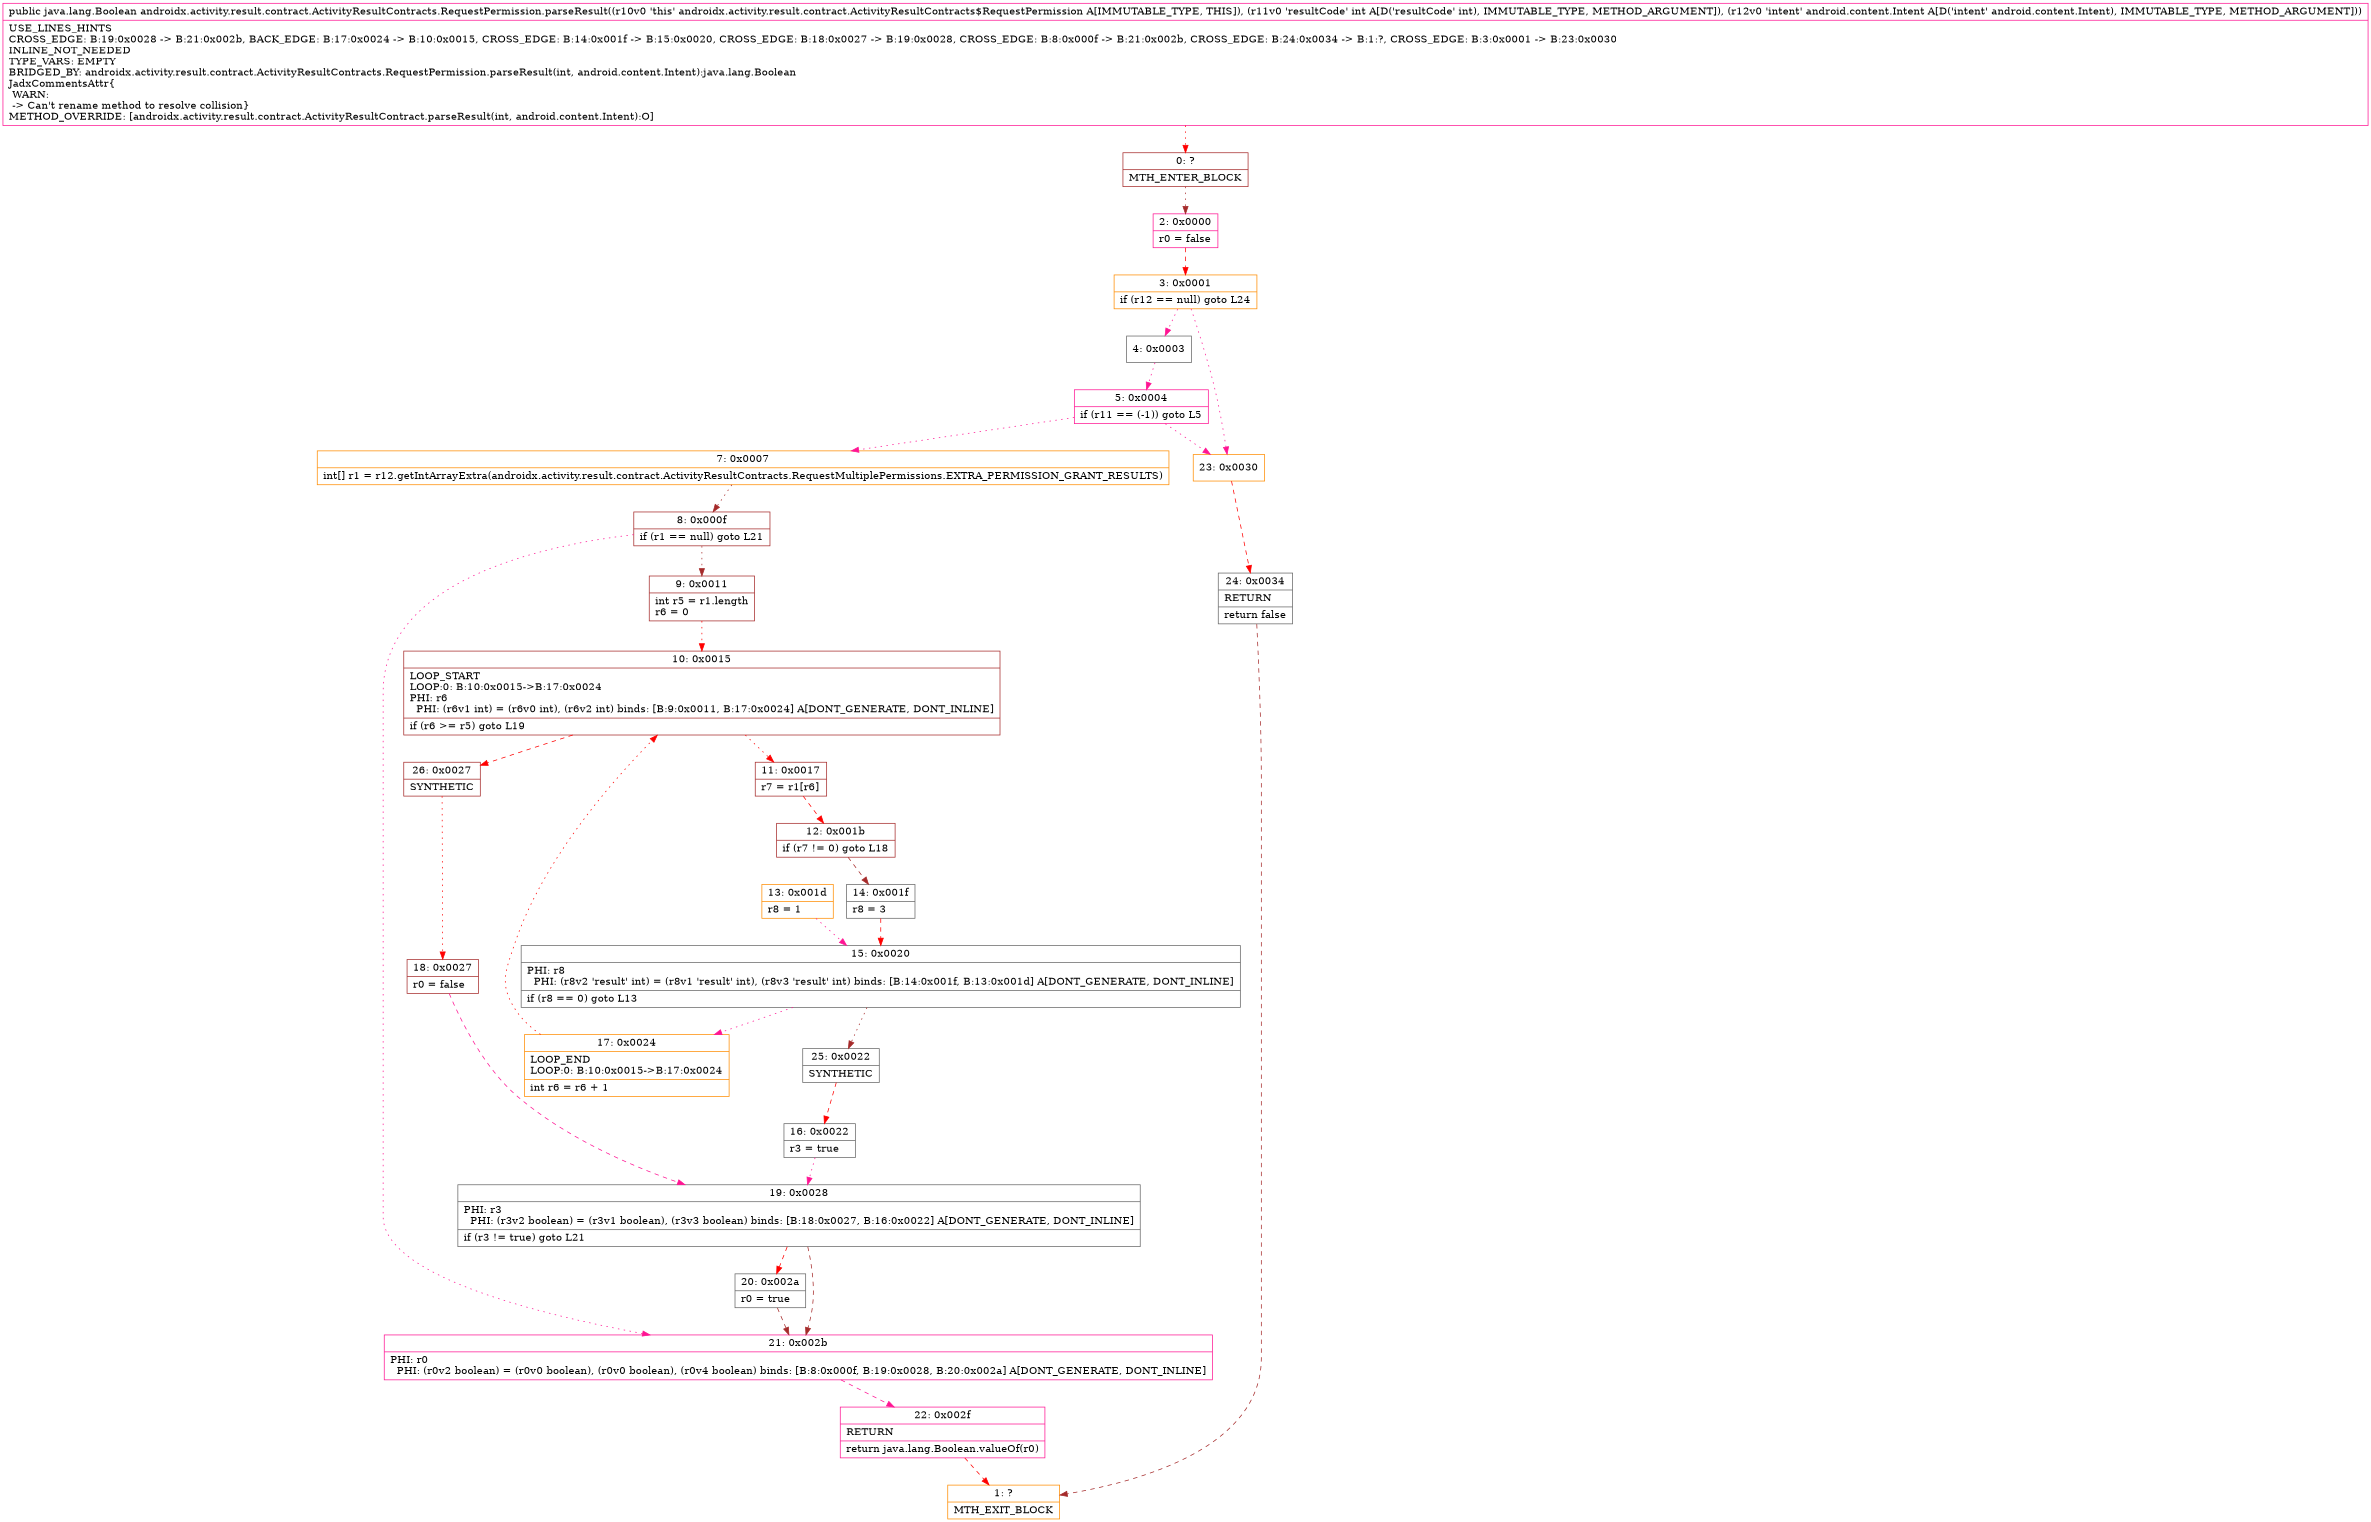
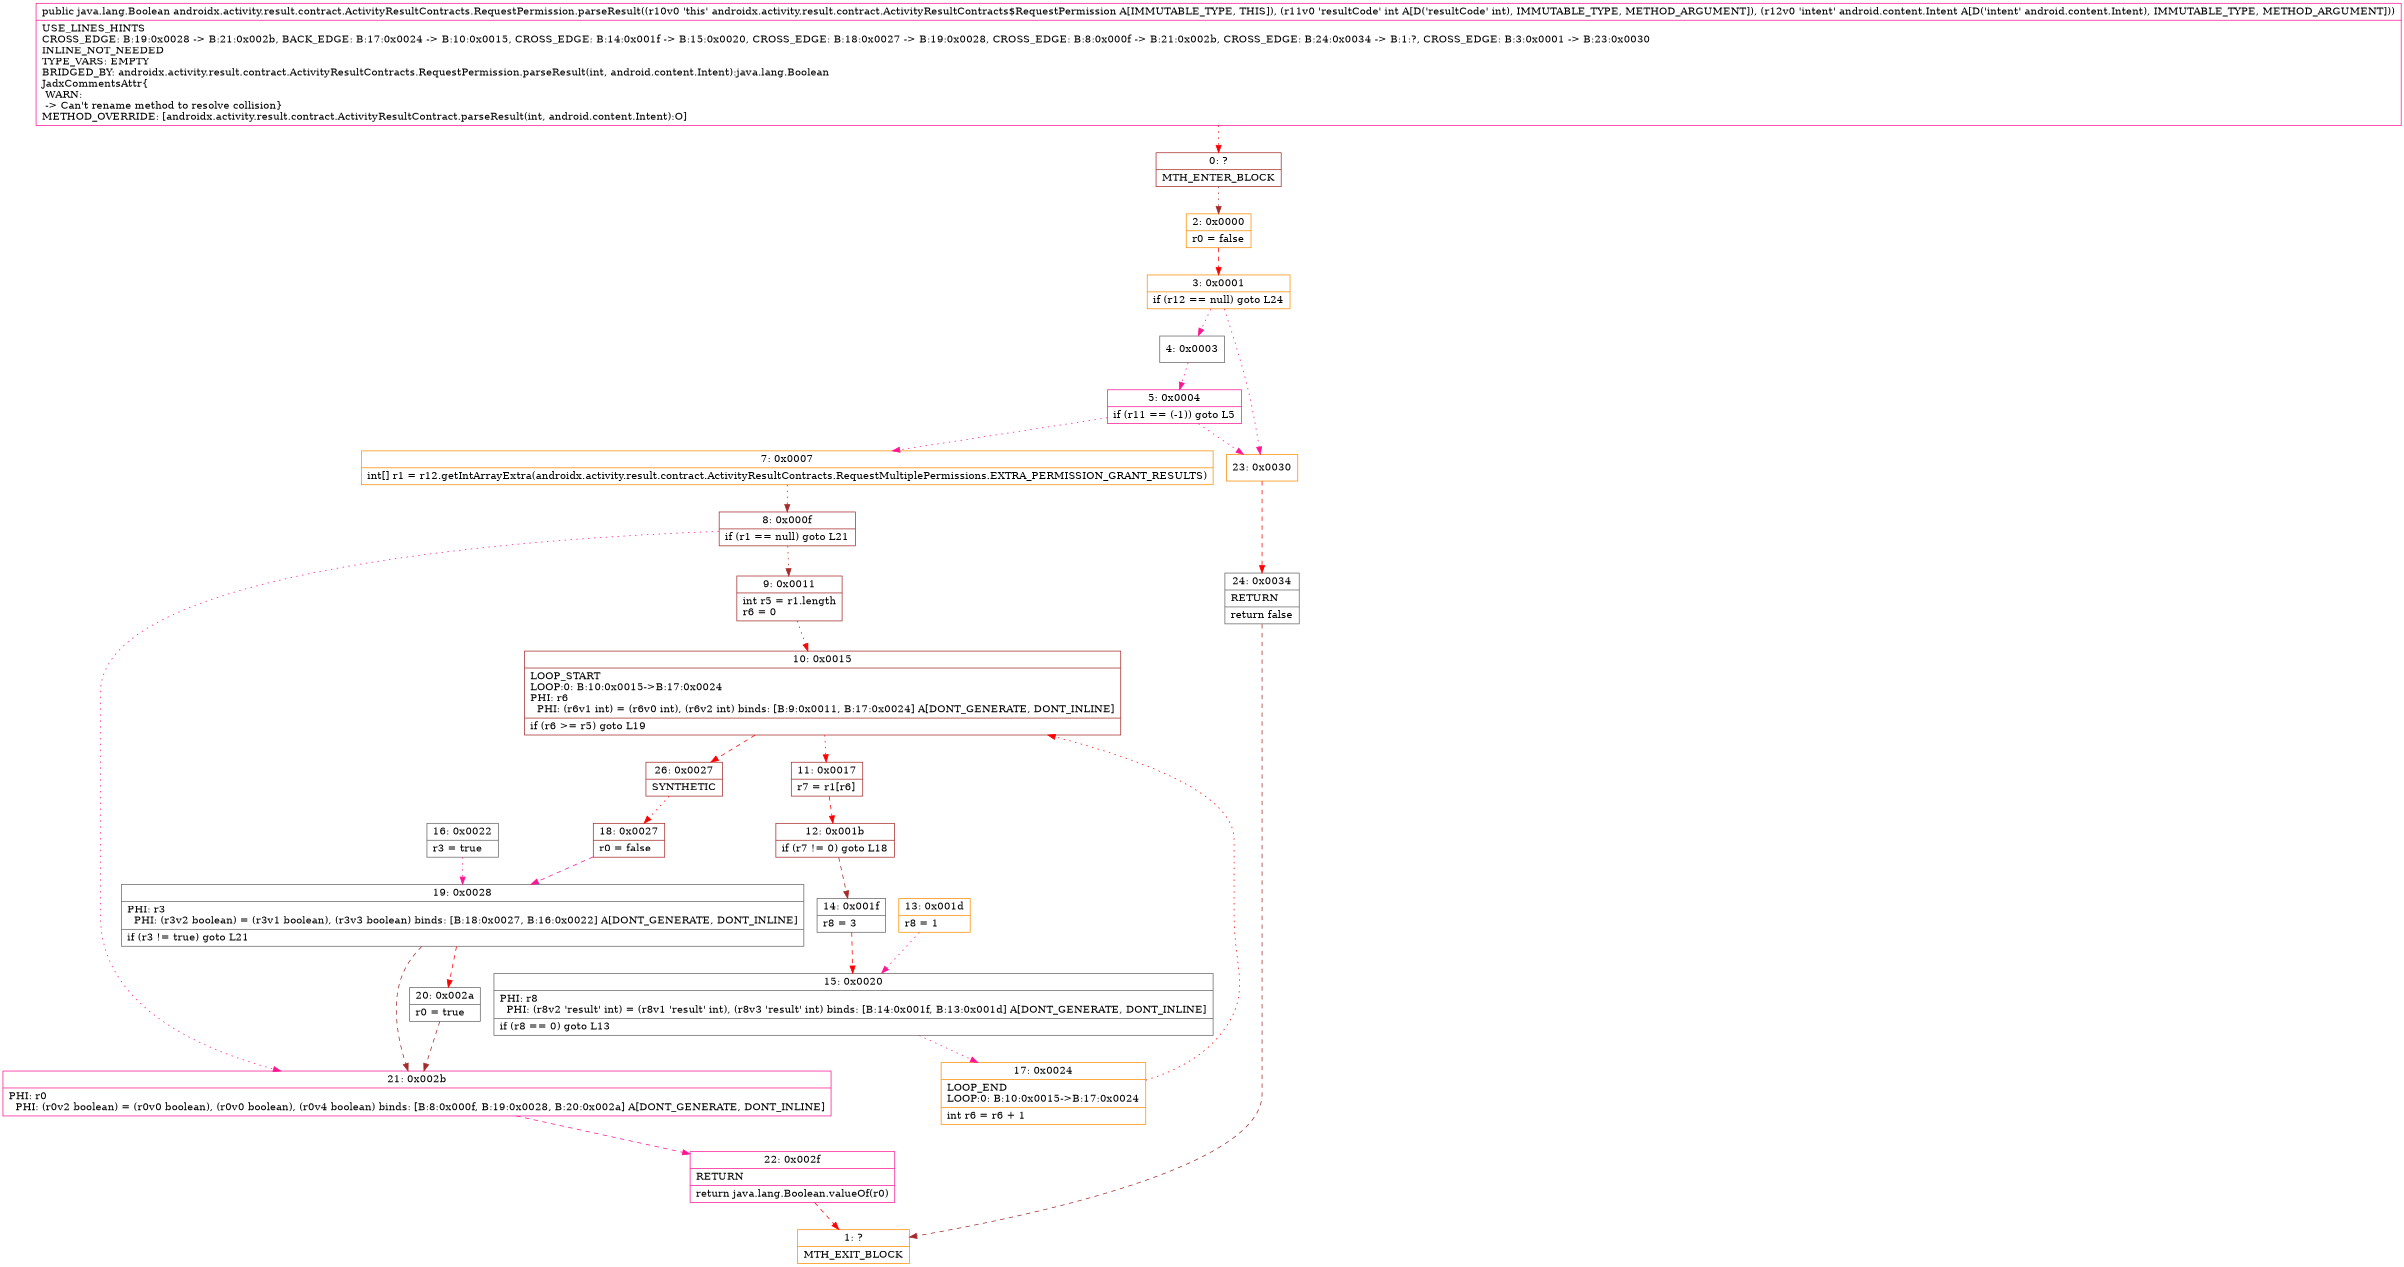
node "2: 0x0000": color deeppink -> darkorange
node "25: 0x0022": removed
